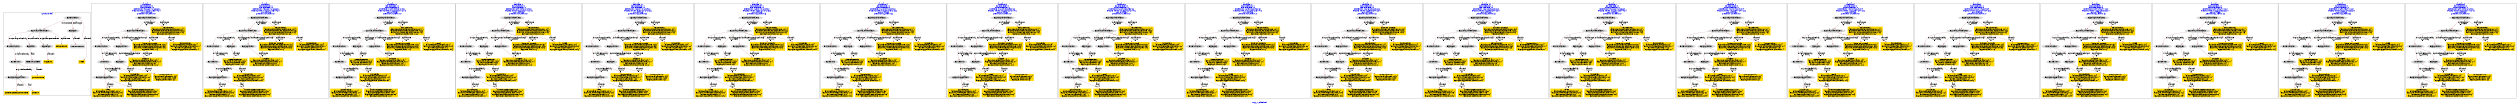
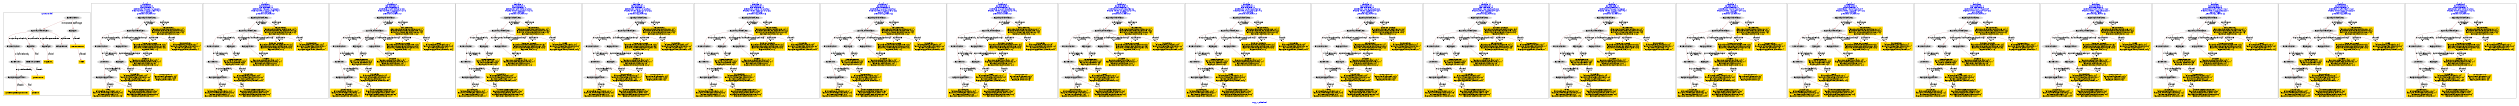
edge "E30_Document1" -> "VIDEO": now "VIDEO_TYPE_URI" -> "VIDEO"
node "DESCRIPTION": fillcolor gold -> lightgray
node "VIDEO_TYPE_URI": fillcolor lightgray -> gold
edge "E35_Title1" -> "TITLE NO AUTHOR": reversed
edge "E36_Image1" -> "IMAGESRC": label "classLink" -> "carried"
node "AUTHOR_TITLE": label "AUTHOR_TITLE" -> "AUTHOR_URI"
node "AUTHOR_APPELLATION_TITLE": label "AUTHOR_APPELLATION_TITLE" -> "AUTHOR_APPELLATION_URI"
